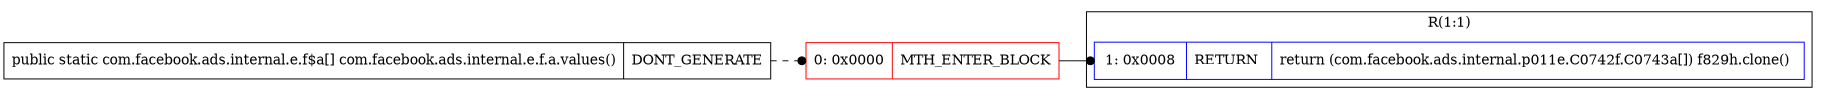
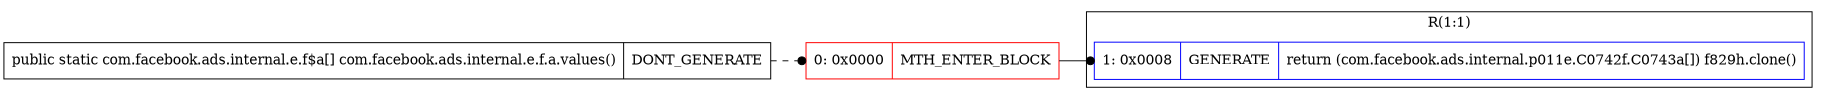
node "1: 0x0008": text "RETURN" -> "GENERATE"
